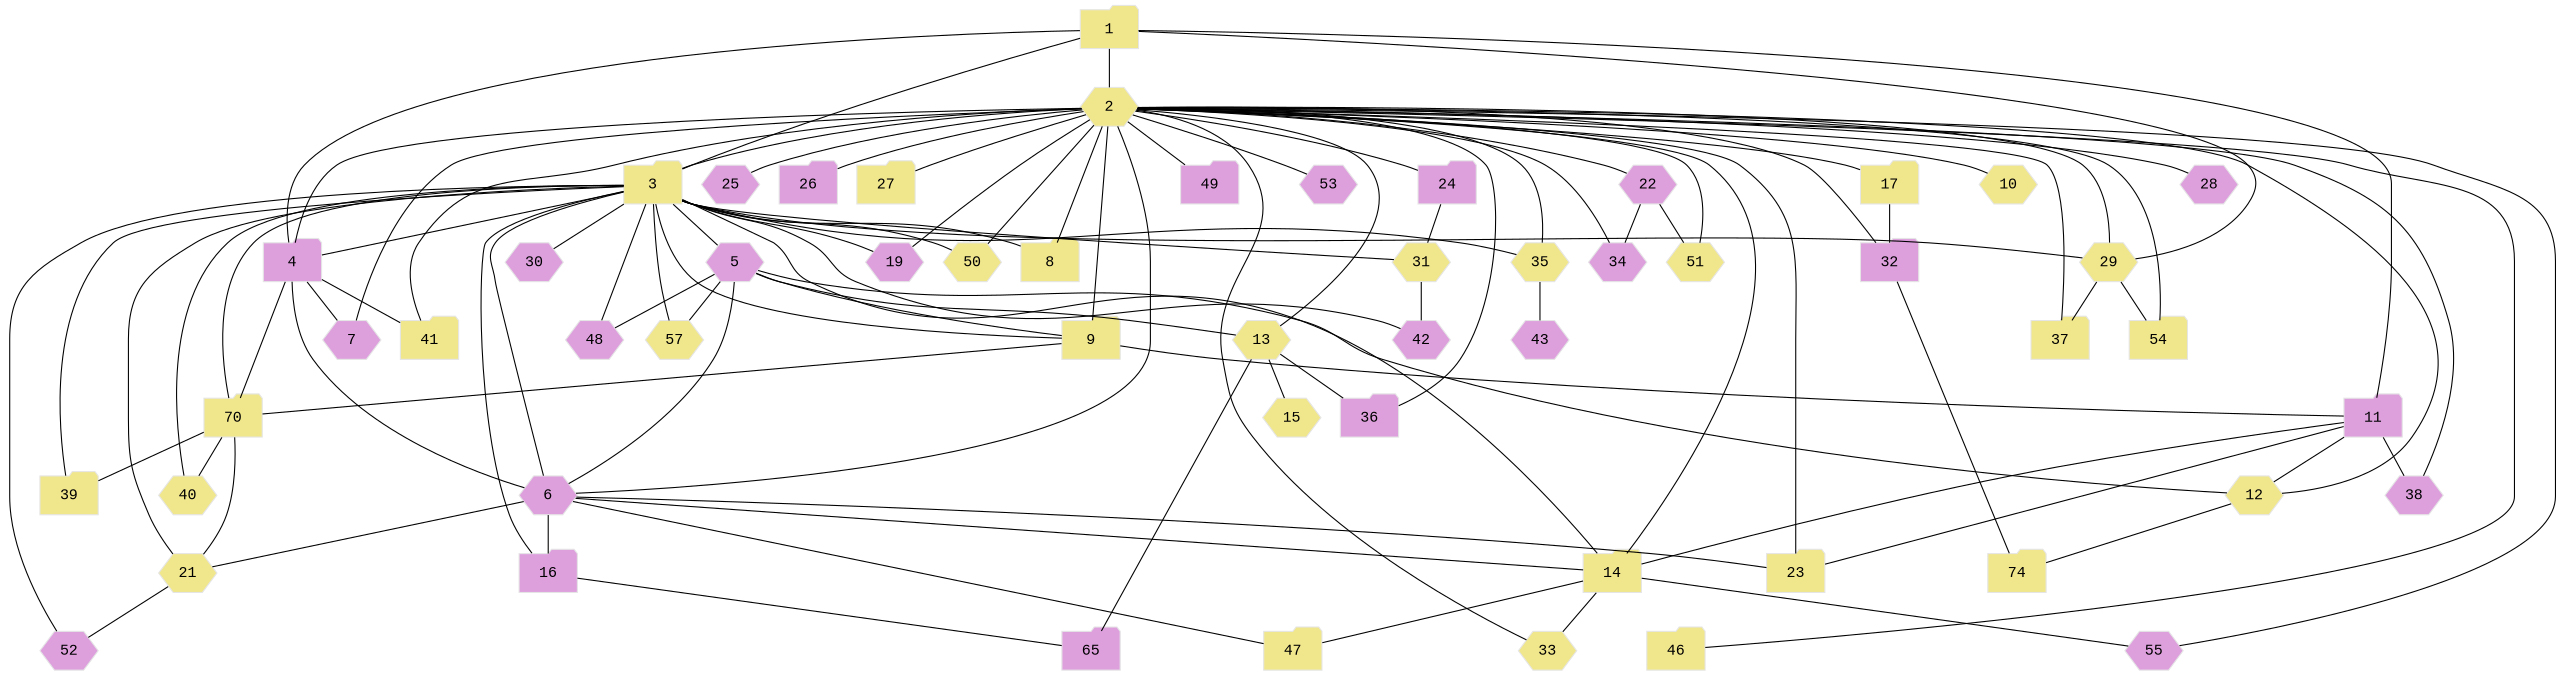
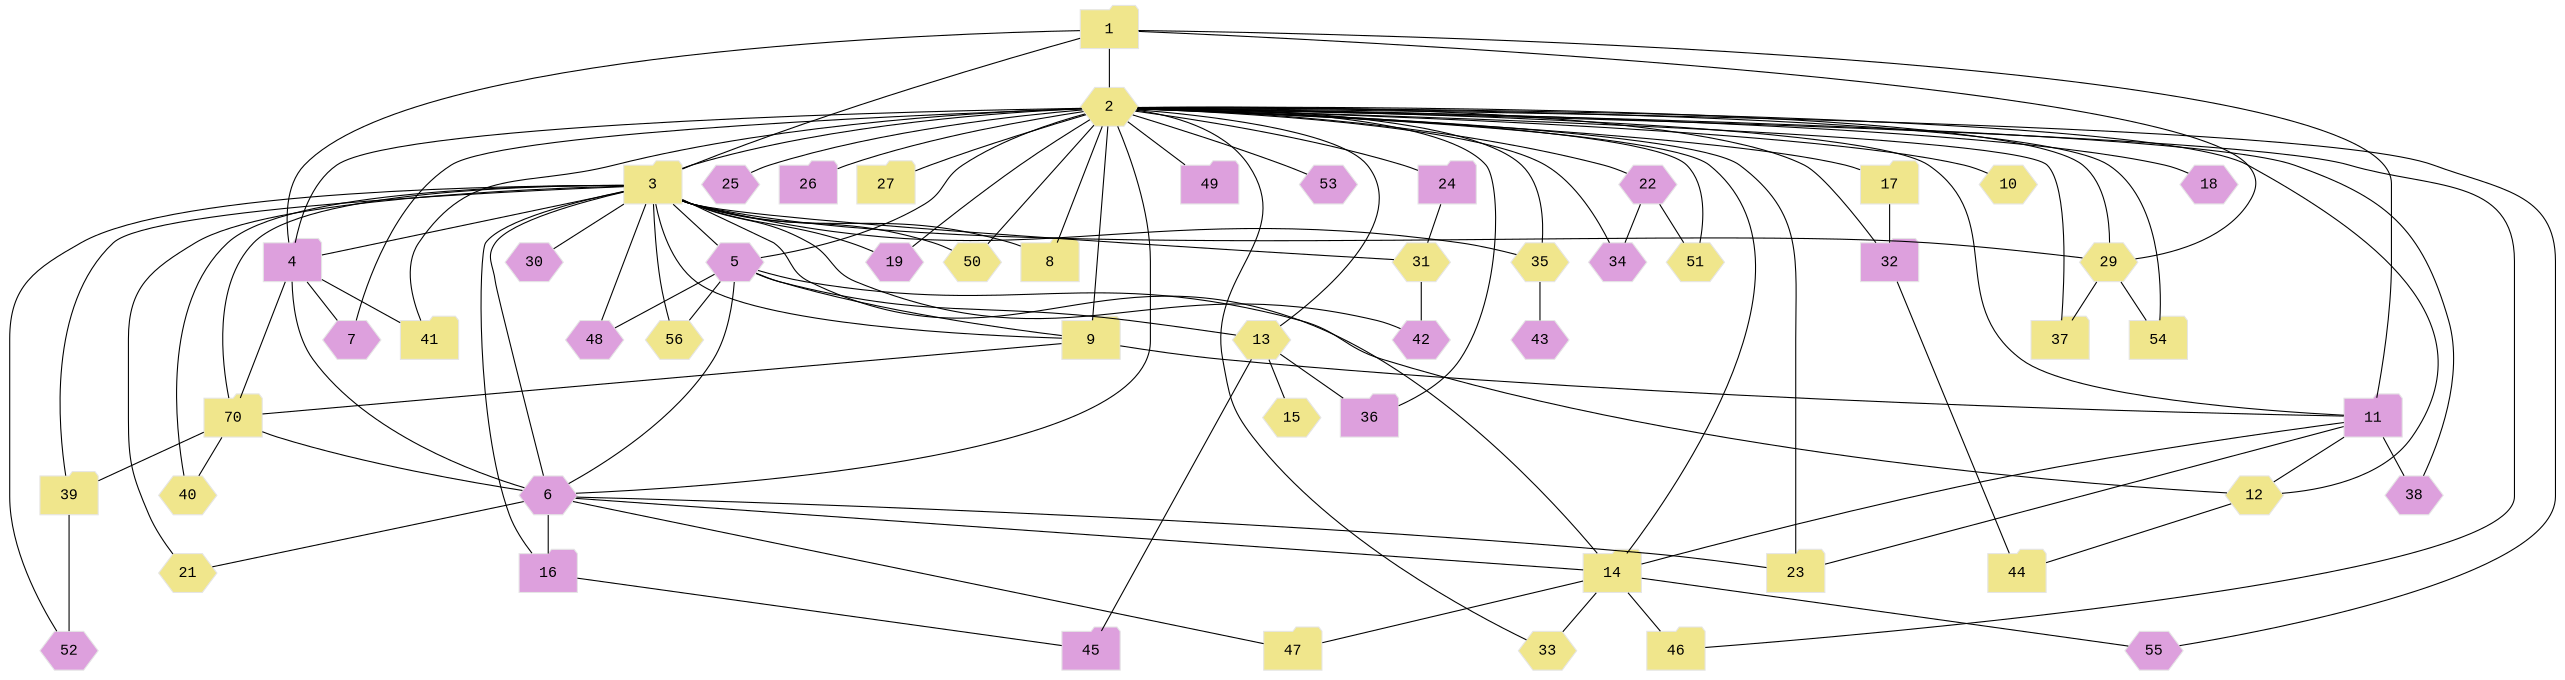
edge "2" -- "11": added
node "28": label "28" -> "18"
edge "2" -- "5": added
node "57": label "57" -> "56"
edge "70" -- "21": now "70" -- "6"
node "74": label "74" -> "44"
edge "21" -- "52": now "39" -- "52"
edge "14" -- "46": added
node "65": label "65" -> "45"
